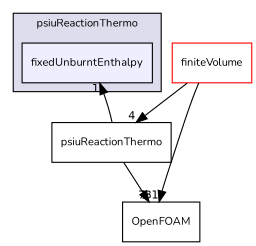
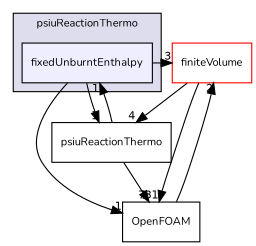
edge "fixedUnburntEnthalpy" -> "finiteVolume": added
edge "fixedUnburntEnthalpy" -> "psiuReactionThermo": added
edge "OpenFOAM" -> "finiteVolume": added
edge "fixedUnburntEnthalpy" -> "OpenFOAM": added
